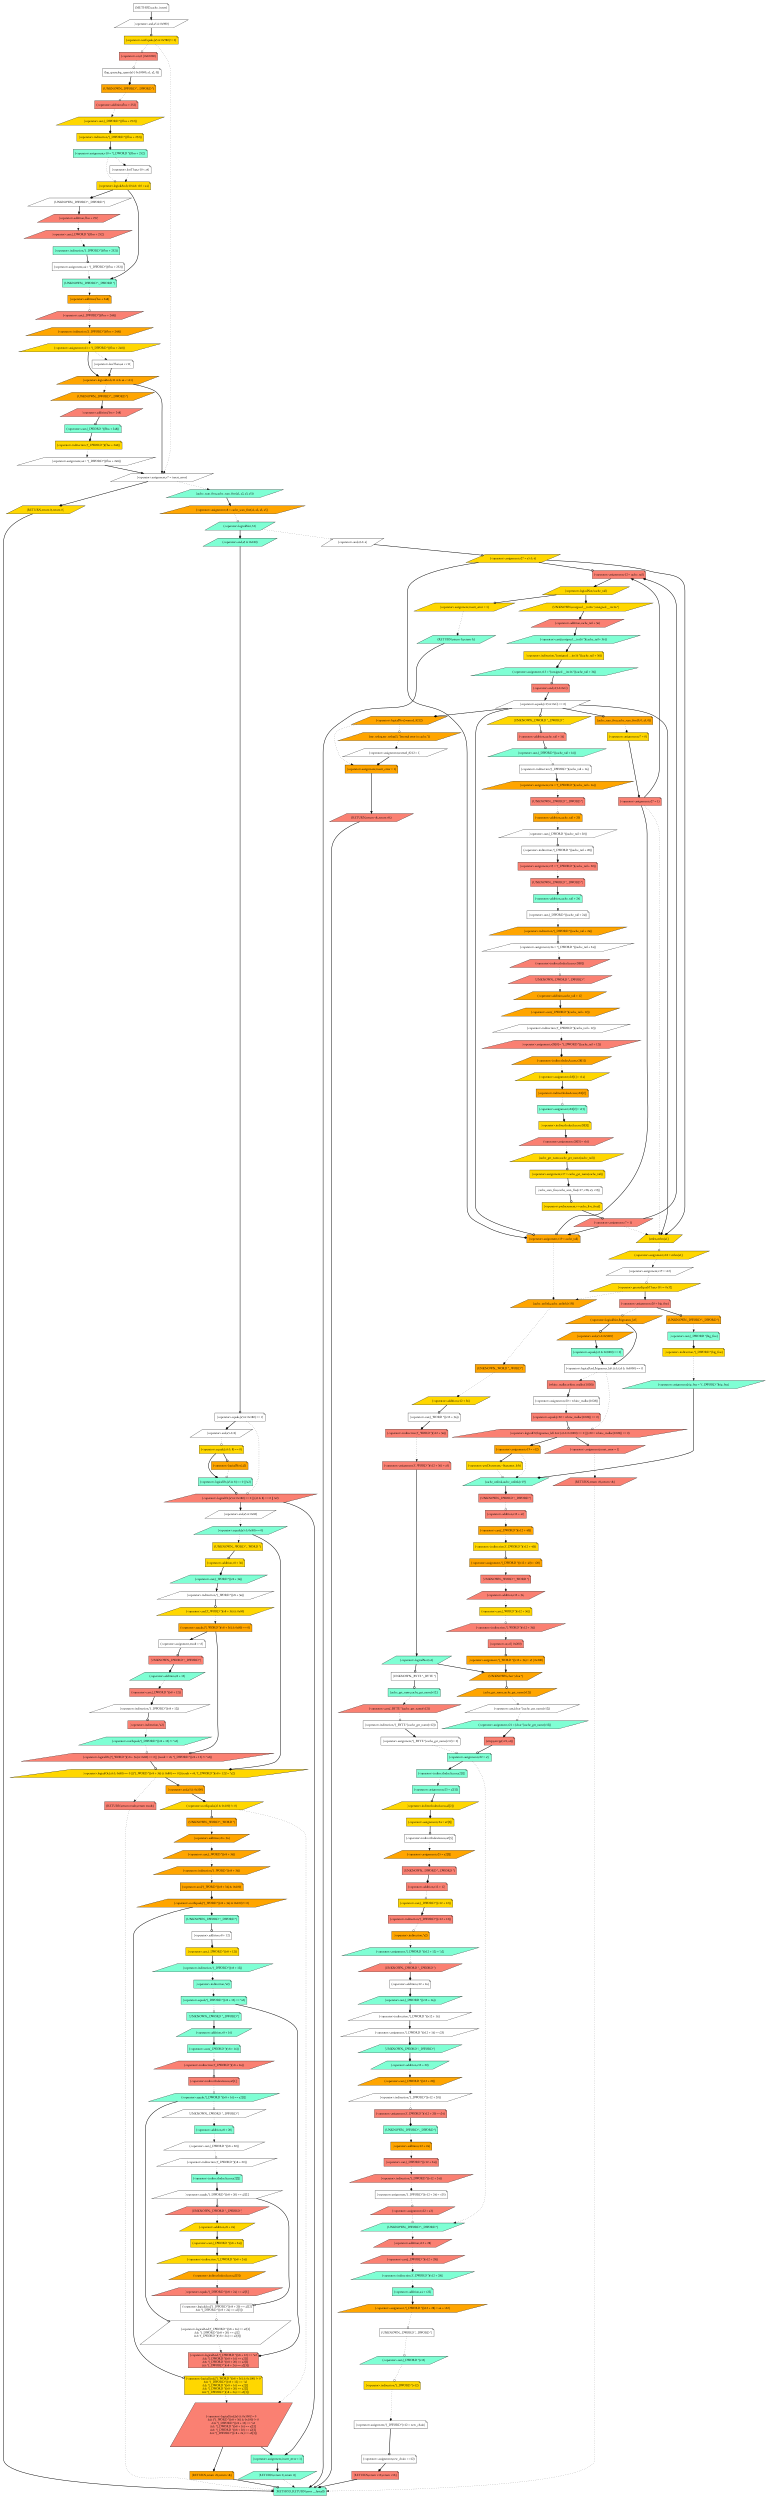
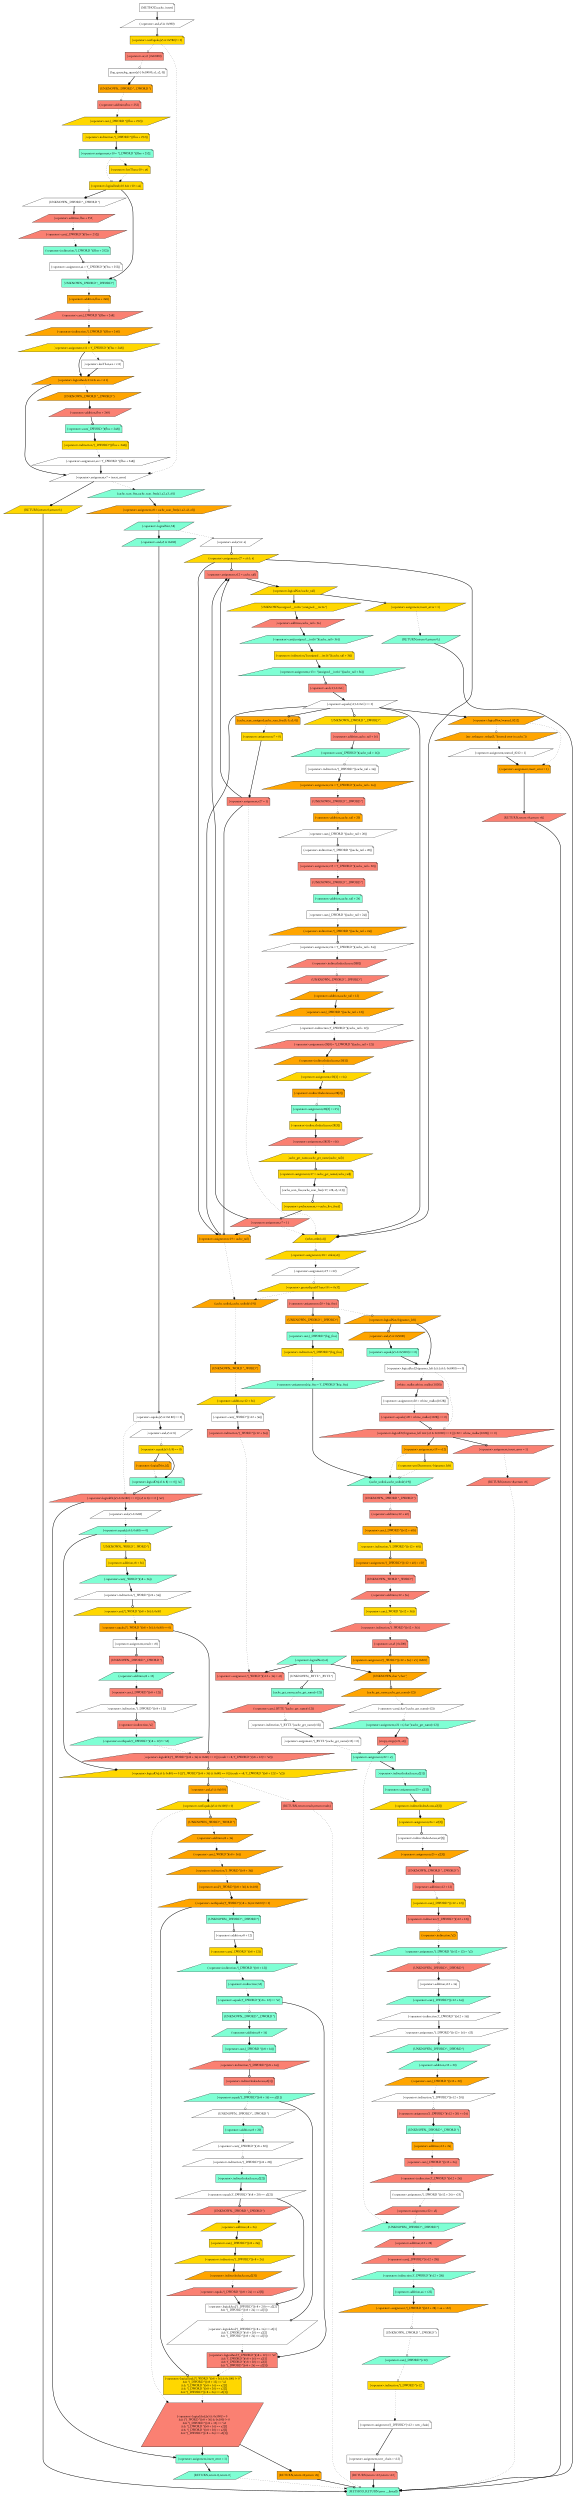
node "(<operator>.lessThan,v10 < a4)": fillcolor white -> gold
node "(cache_scan_free,cache_scan_free(0, 0, a3, 0))": label "(cache_scan_free,cache_scan_free(0, 0, a3, 0))" -> "(cache_scan_unsigned,cache_scan_free(0, 0, a3, 0))"
edge "(<operator>.assignment,*(_WORD *)(v12 + 36) = a5)" -> "(<operator>.logicalNot,!a1)": reversed
